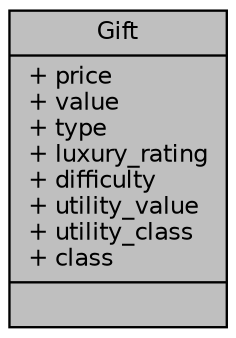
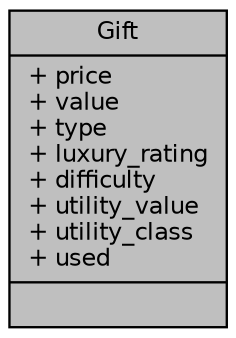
node "Gift": text "+ class" -> "+ used"
